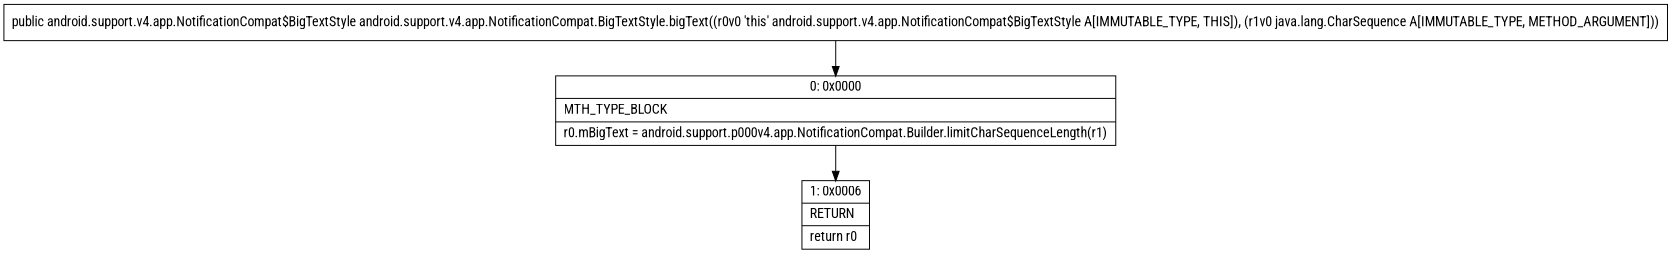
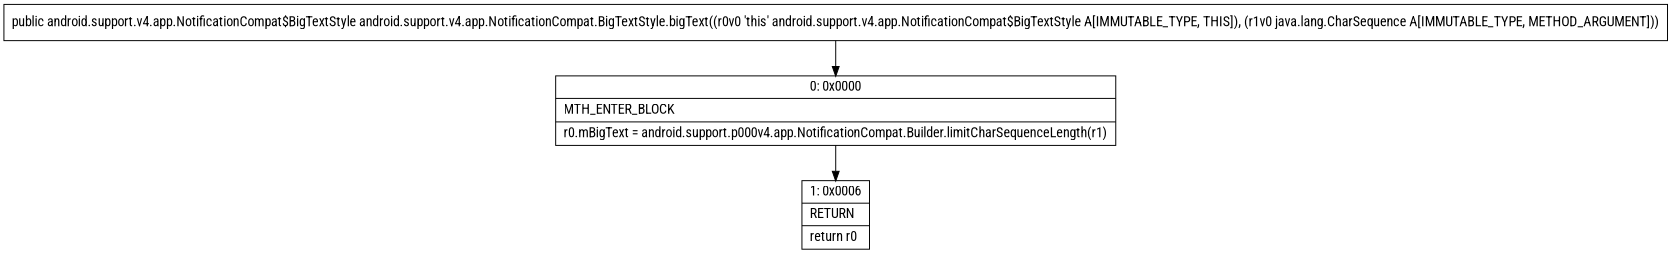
node "0: 0x0000": text "MTH_TYPE_BLOCK" -> "MTH_ENTER_BLOCK"
